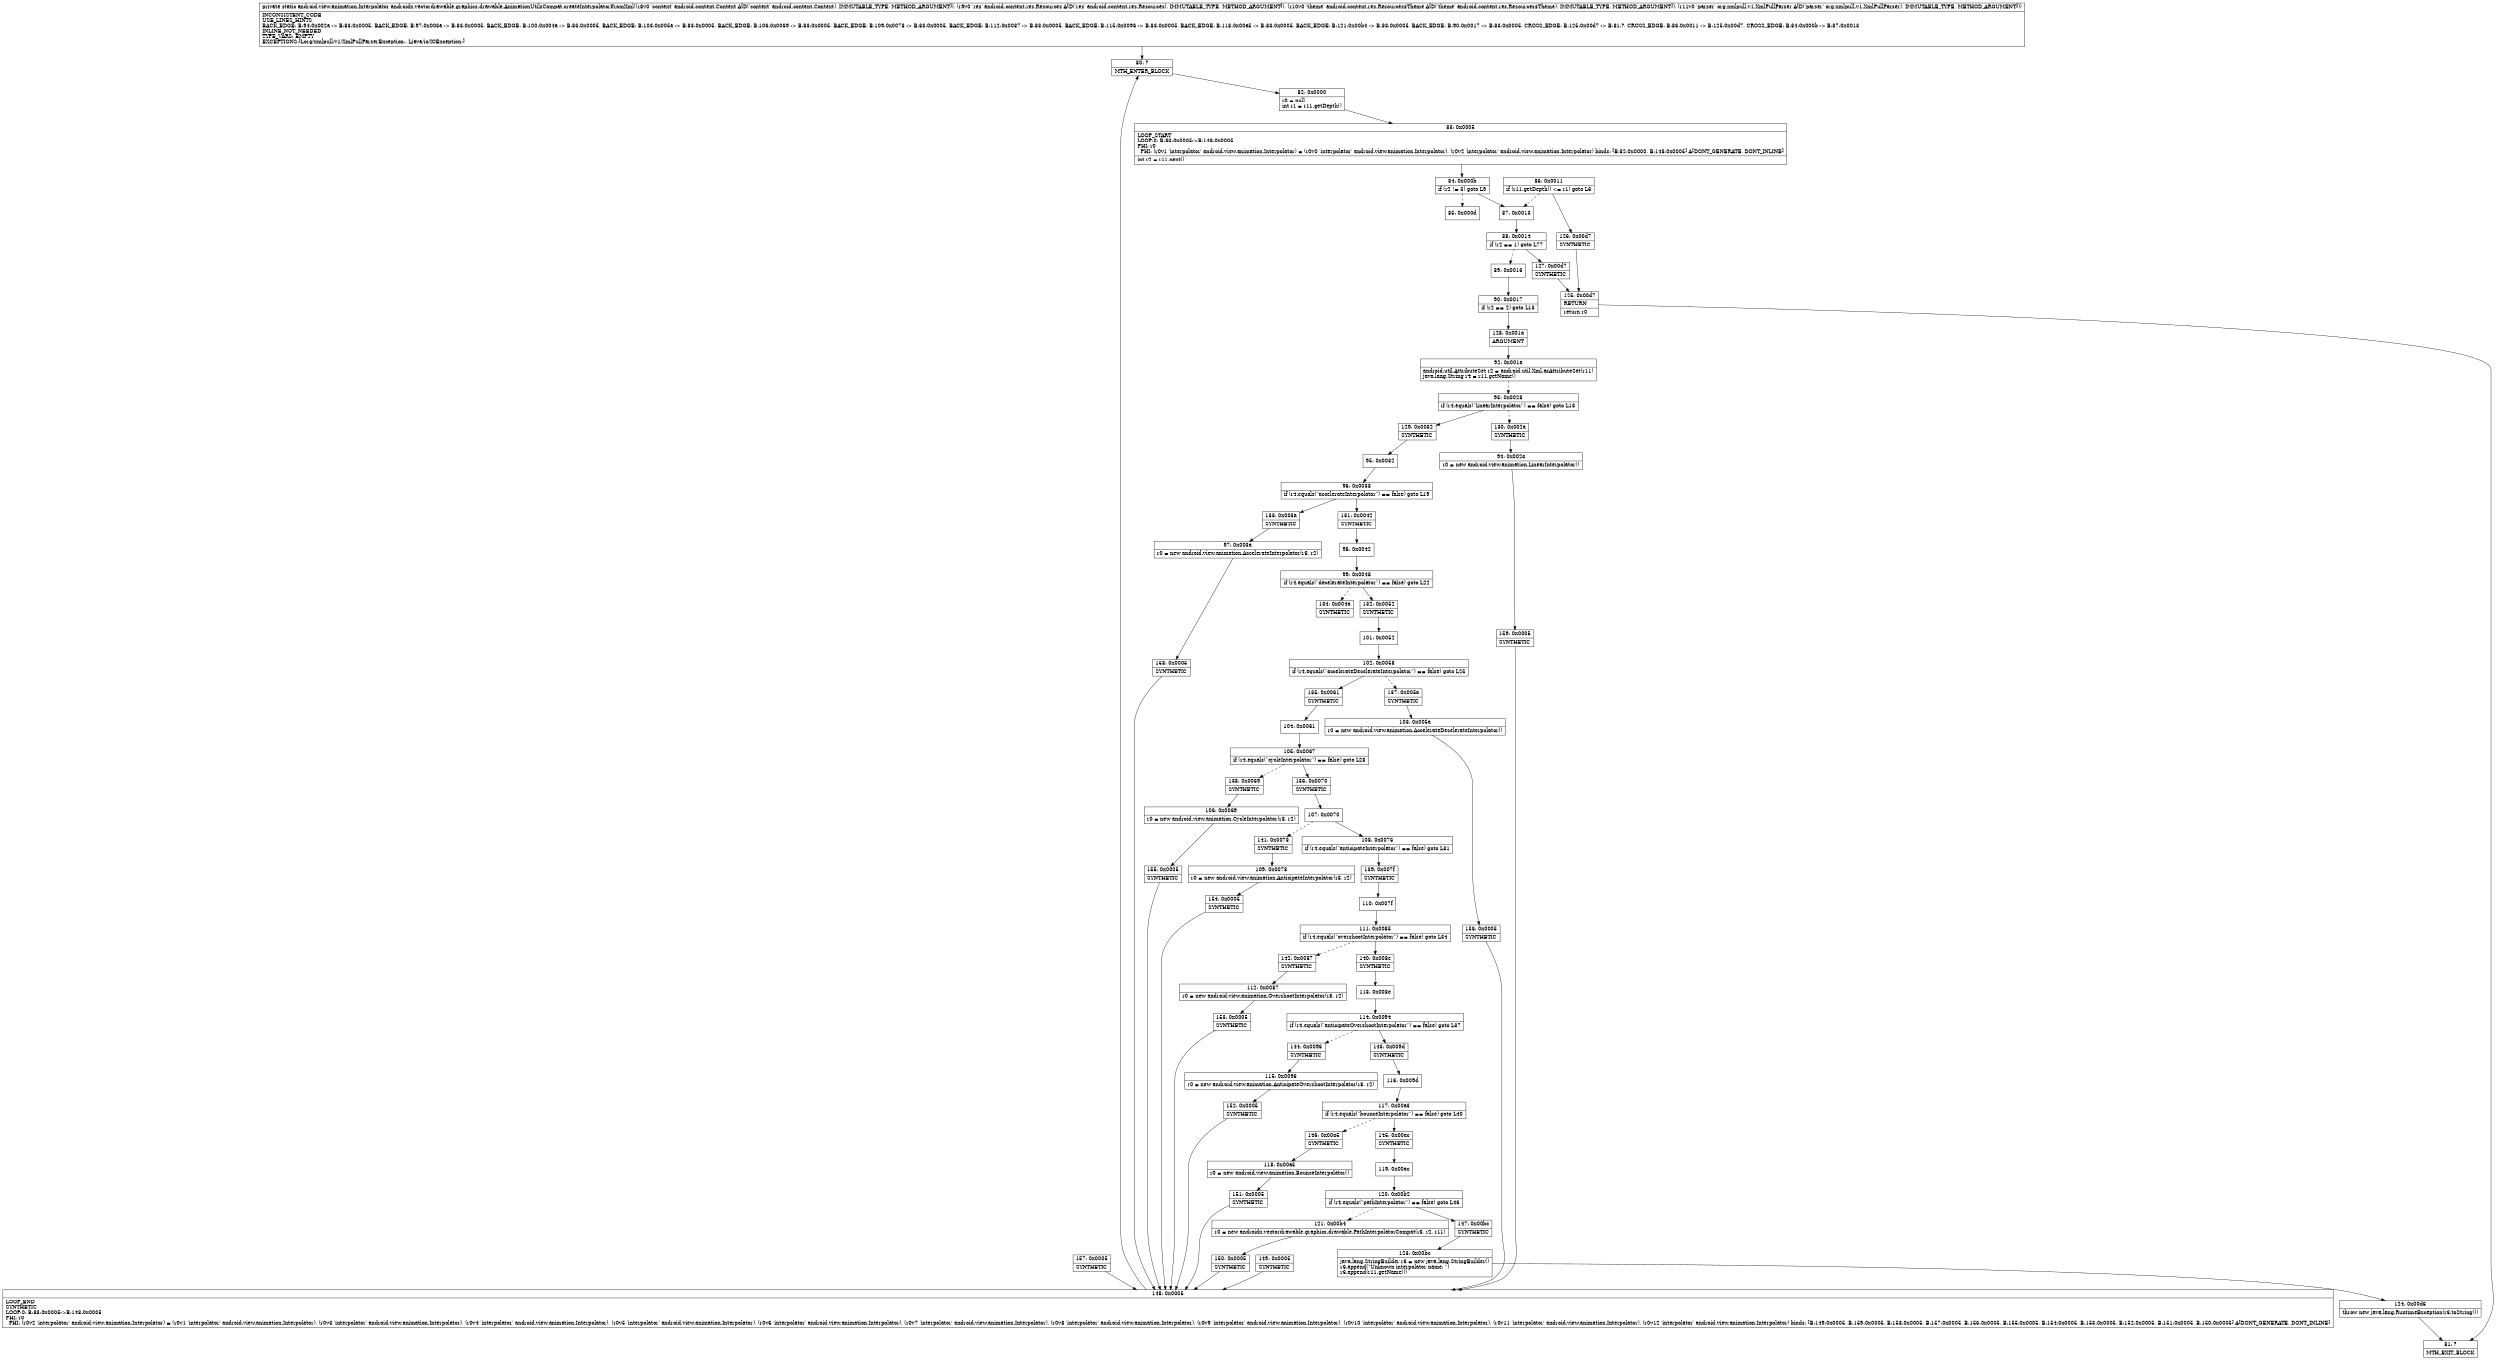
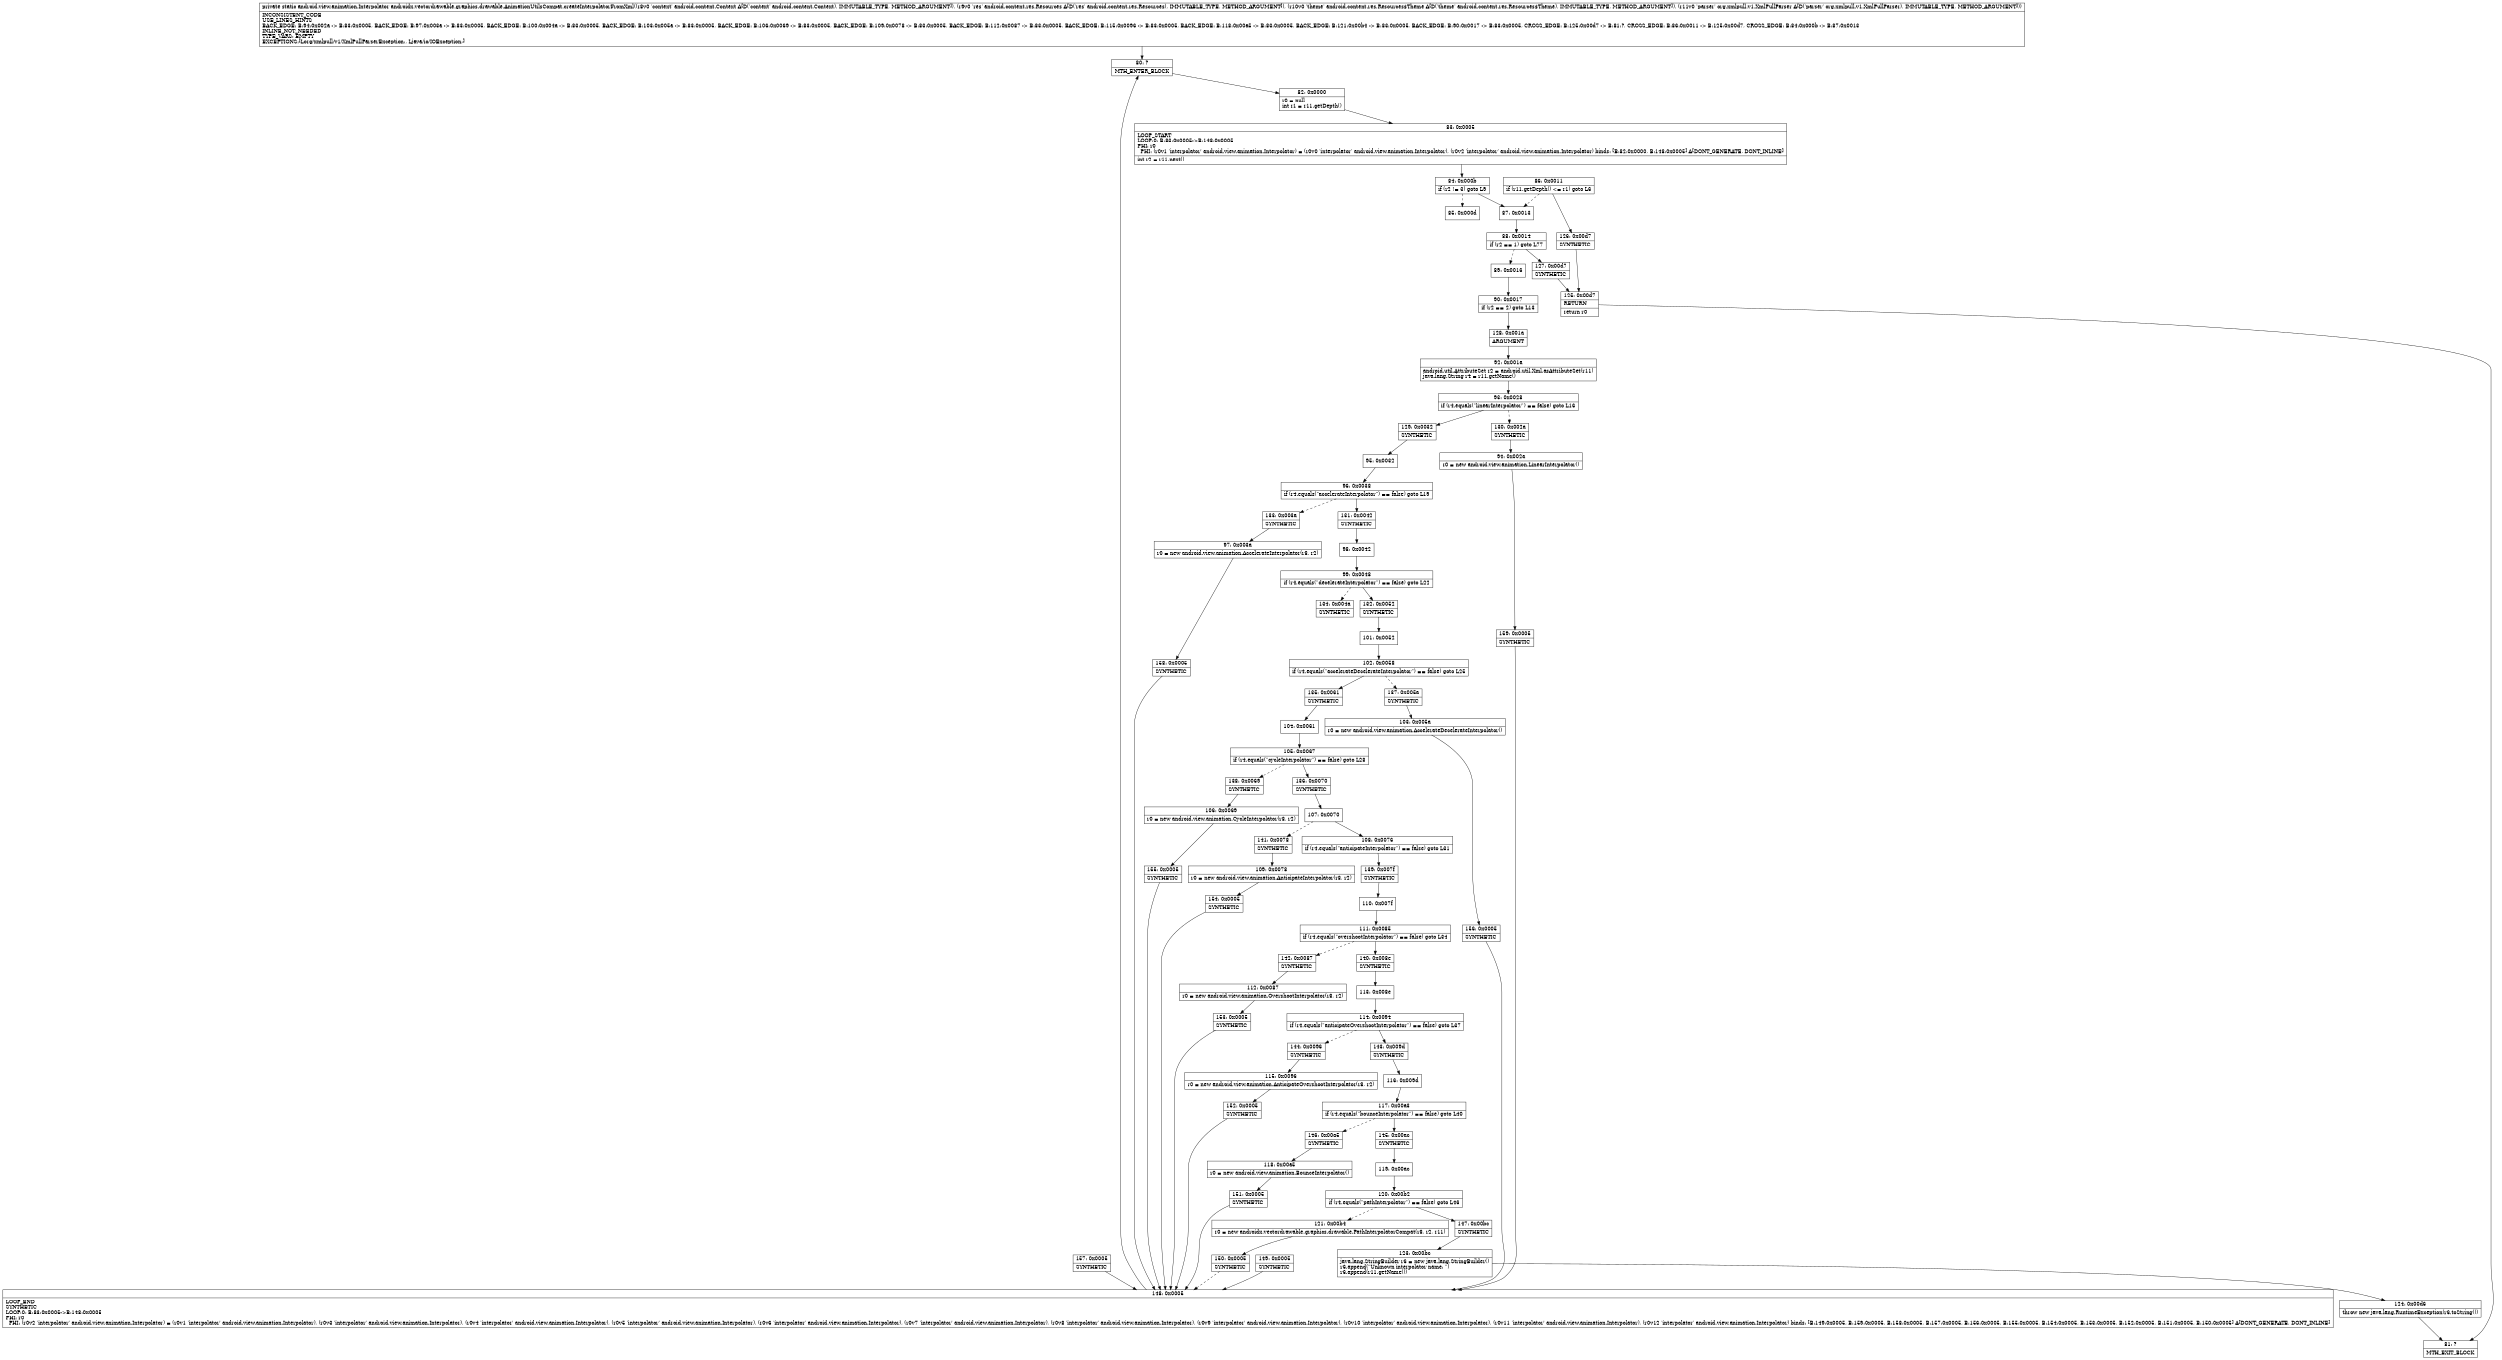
edge "92: 0x001a" -> "93: 0x0028": style dashed -> solid
edge "96: 0x0038" -> "133: 0x003a": style solid -> dashed
edge "150: 0x0005" -> "148: 0x0005": style solid -> dashed
